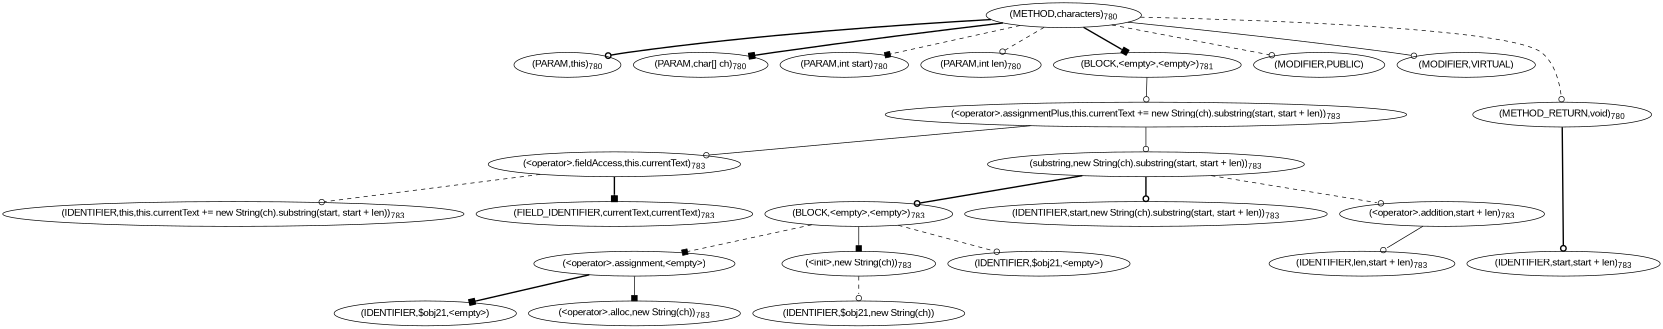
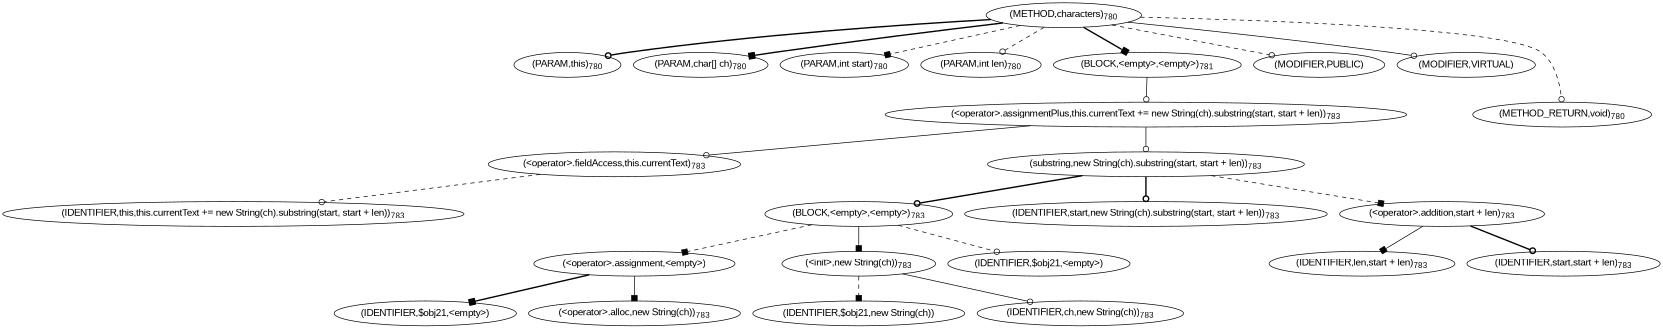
edge "(METHOD_RETURN,void)" -> "(IDENTIFIER,start,start + len)": now "(<operator>.addition,start + len)" -> "(IDENTIFIER,start,start + len)"
edge "(substring,new String(ch).substring(start, start + len))" -> "(<operator>.addition,start + len)": arrowhead odot -> box
node "(FIELD_IDENTIFIER,currentText,currentText)": removed
edge "(<operator>.addition,start + len)" -> "(IDENTIFIER,len,start + len)": arrowhead odot -> box
edge "(<init>,new String(ch))" -> "(IDENTIFIER,$obj21,new String(ch))": arrowhead odot -> box
node "(IDENTIFIER,ch,new String(ch))": added
